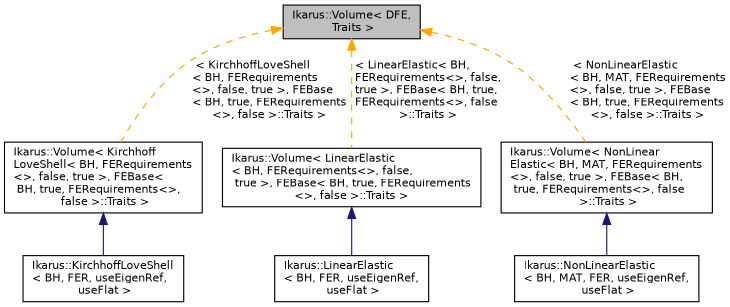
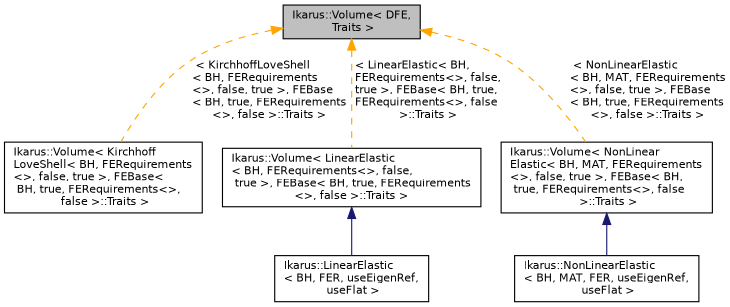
node "Ikarus::KirchhoffLoveShell < BH, FER, useEigenRef, useFlat >": removed
